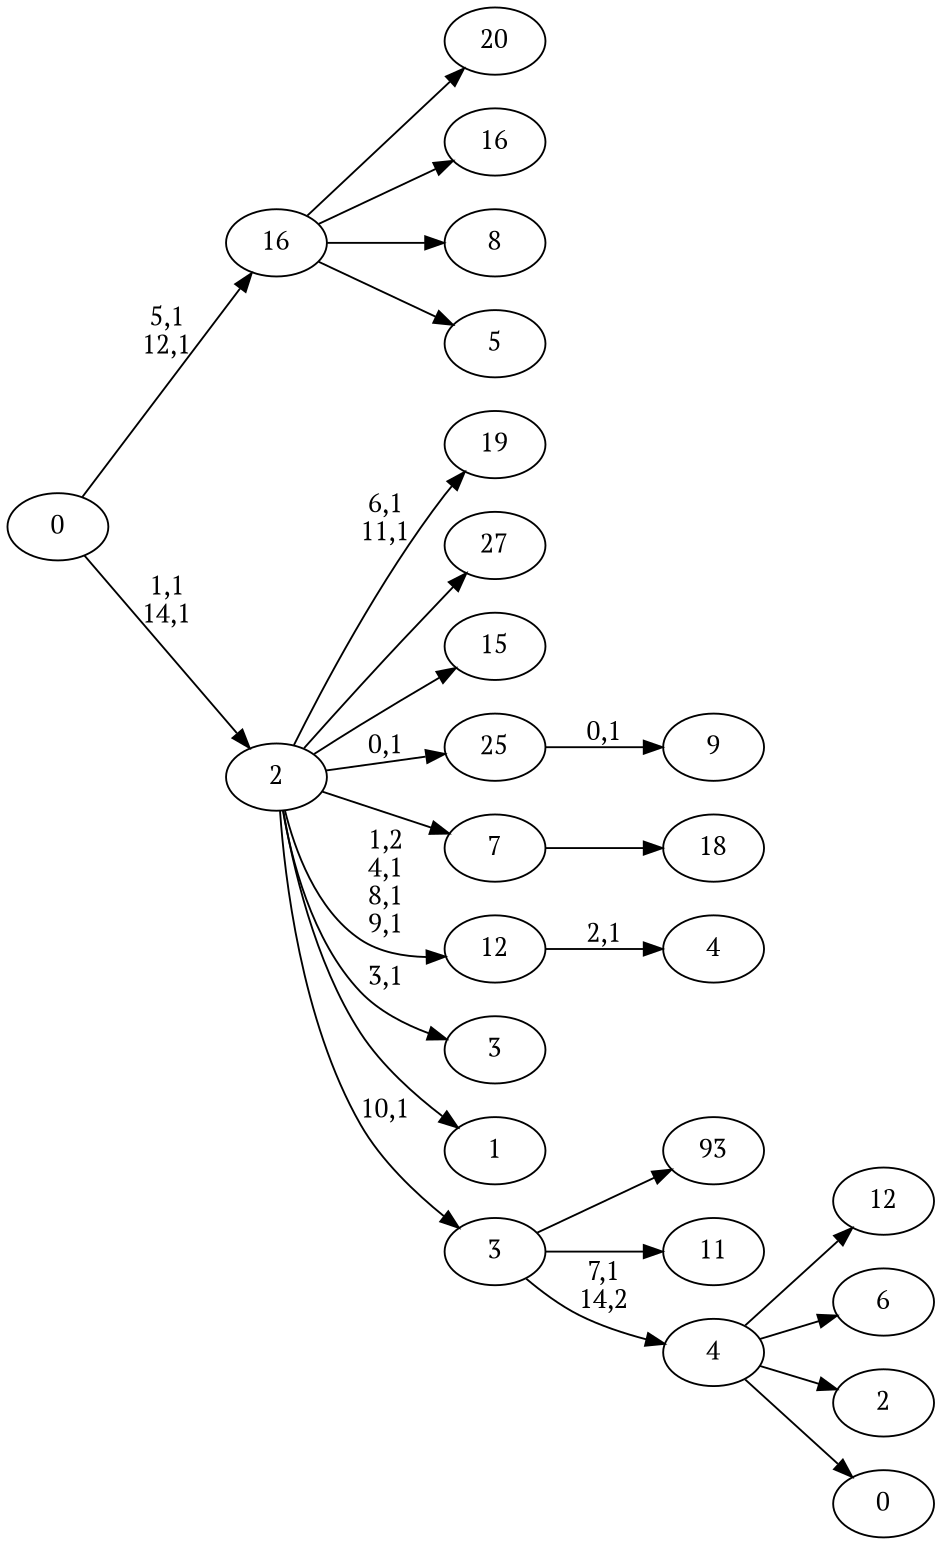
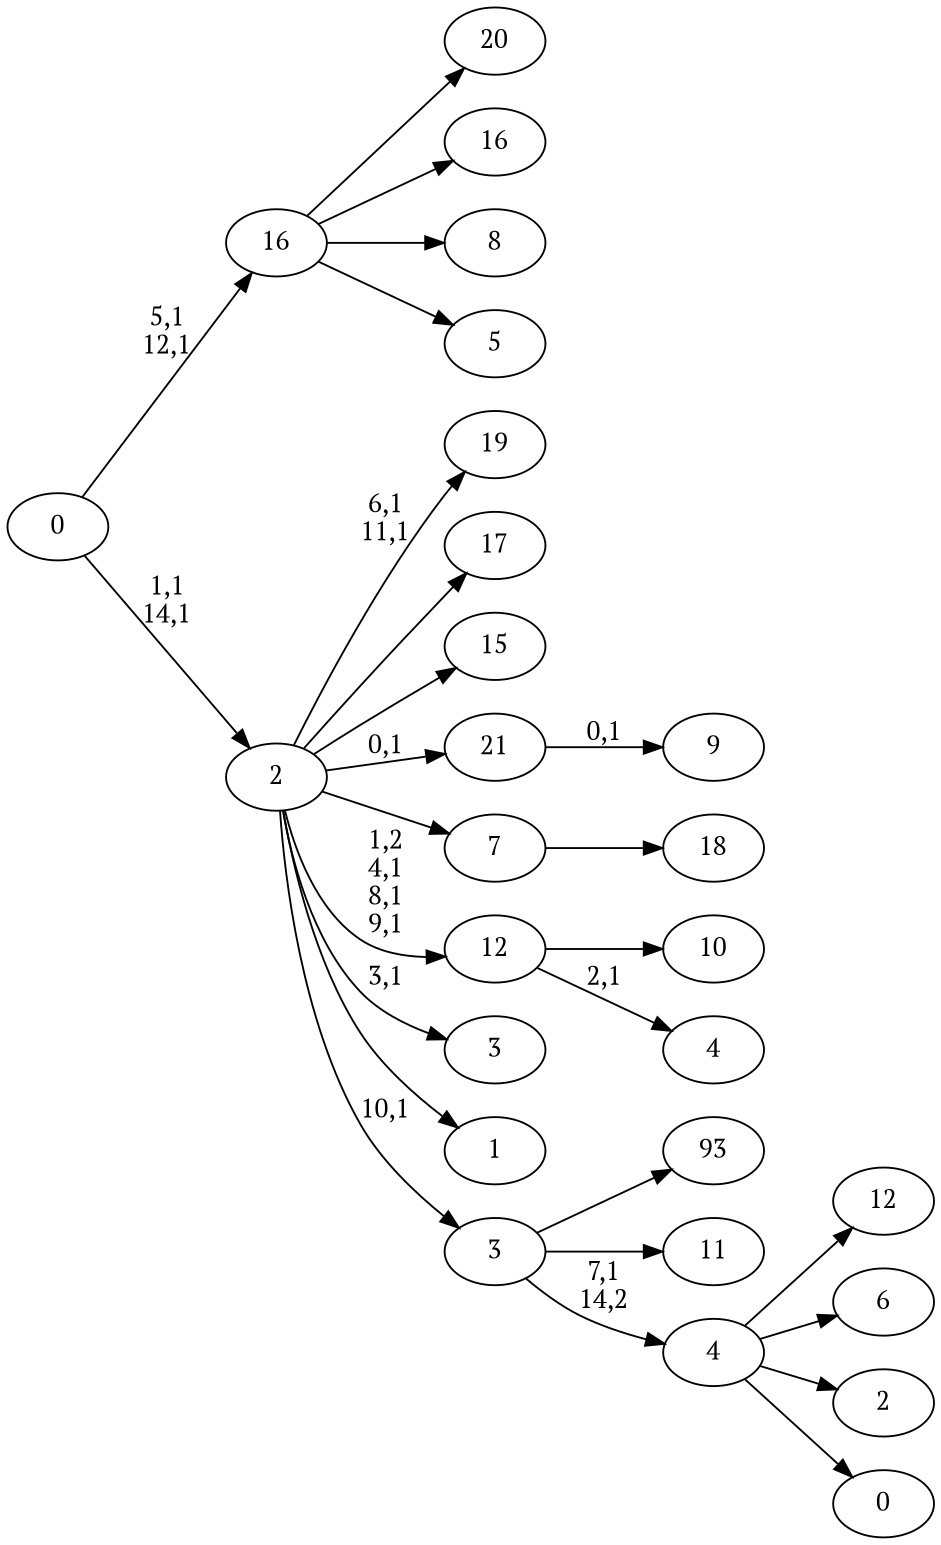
node "27": label "27" -> "17"
node "25": label "25" -> "21"
node "10": added
